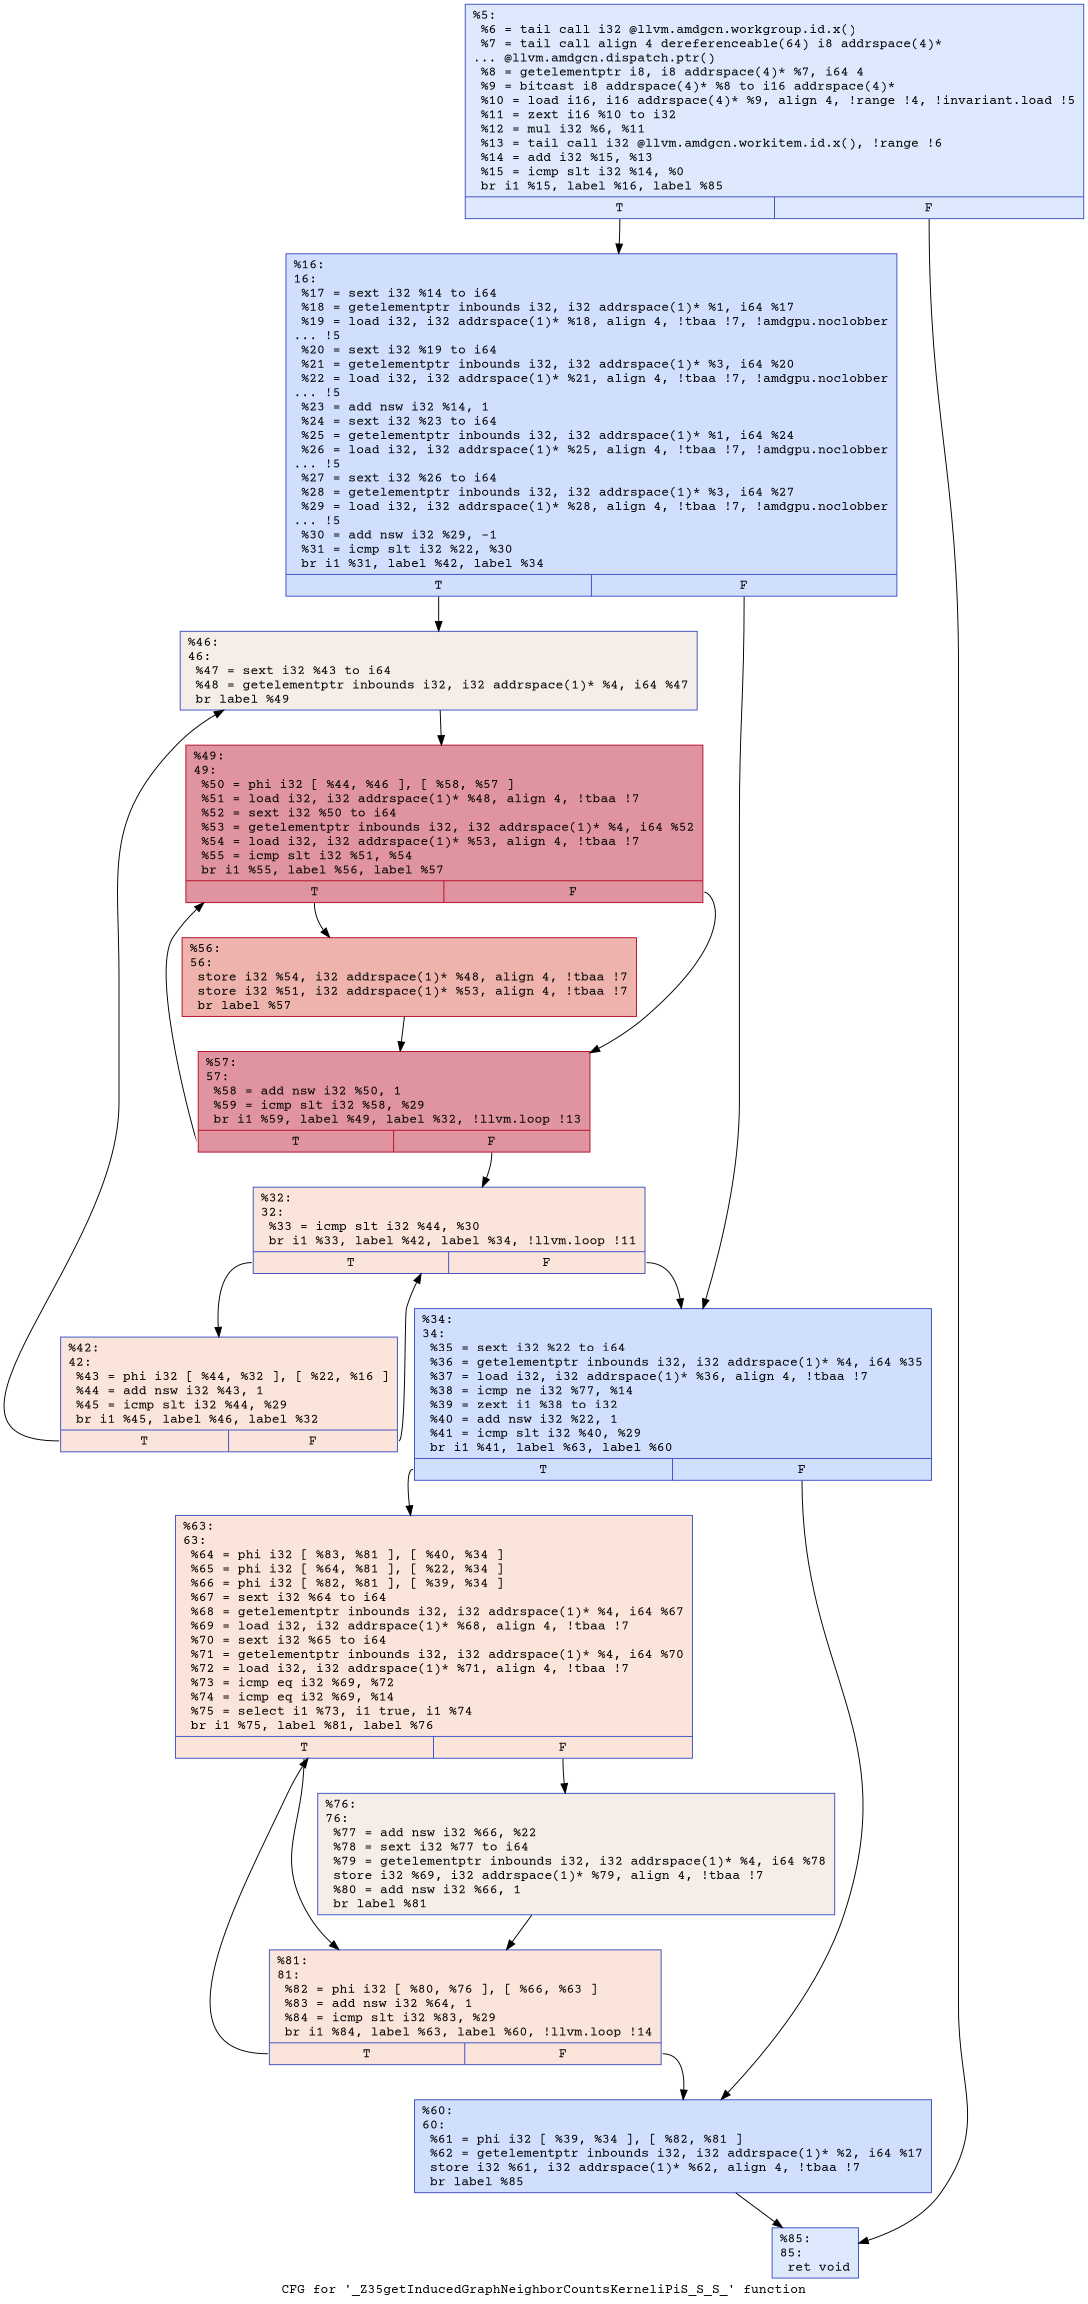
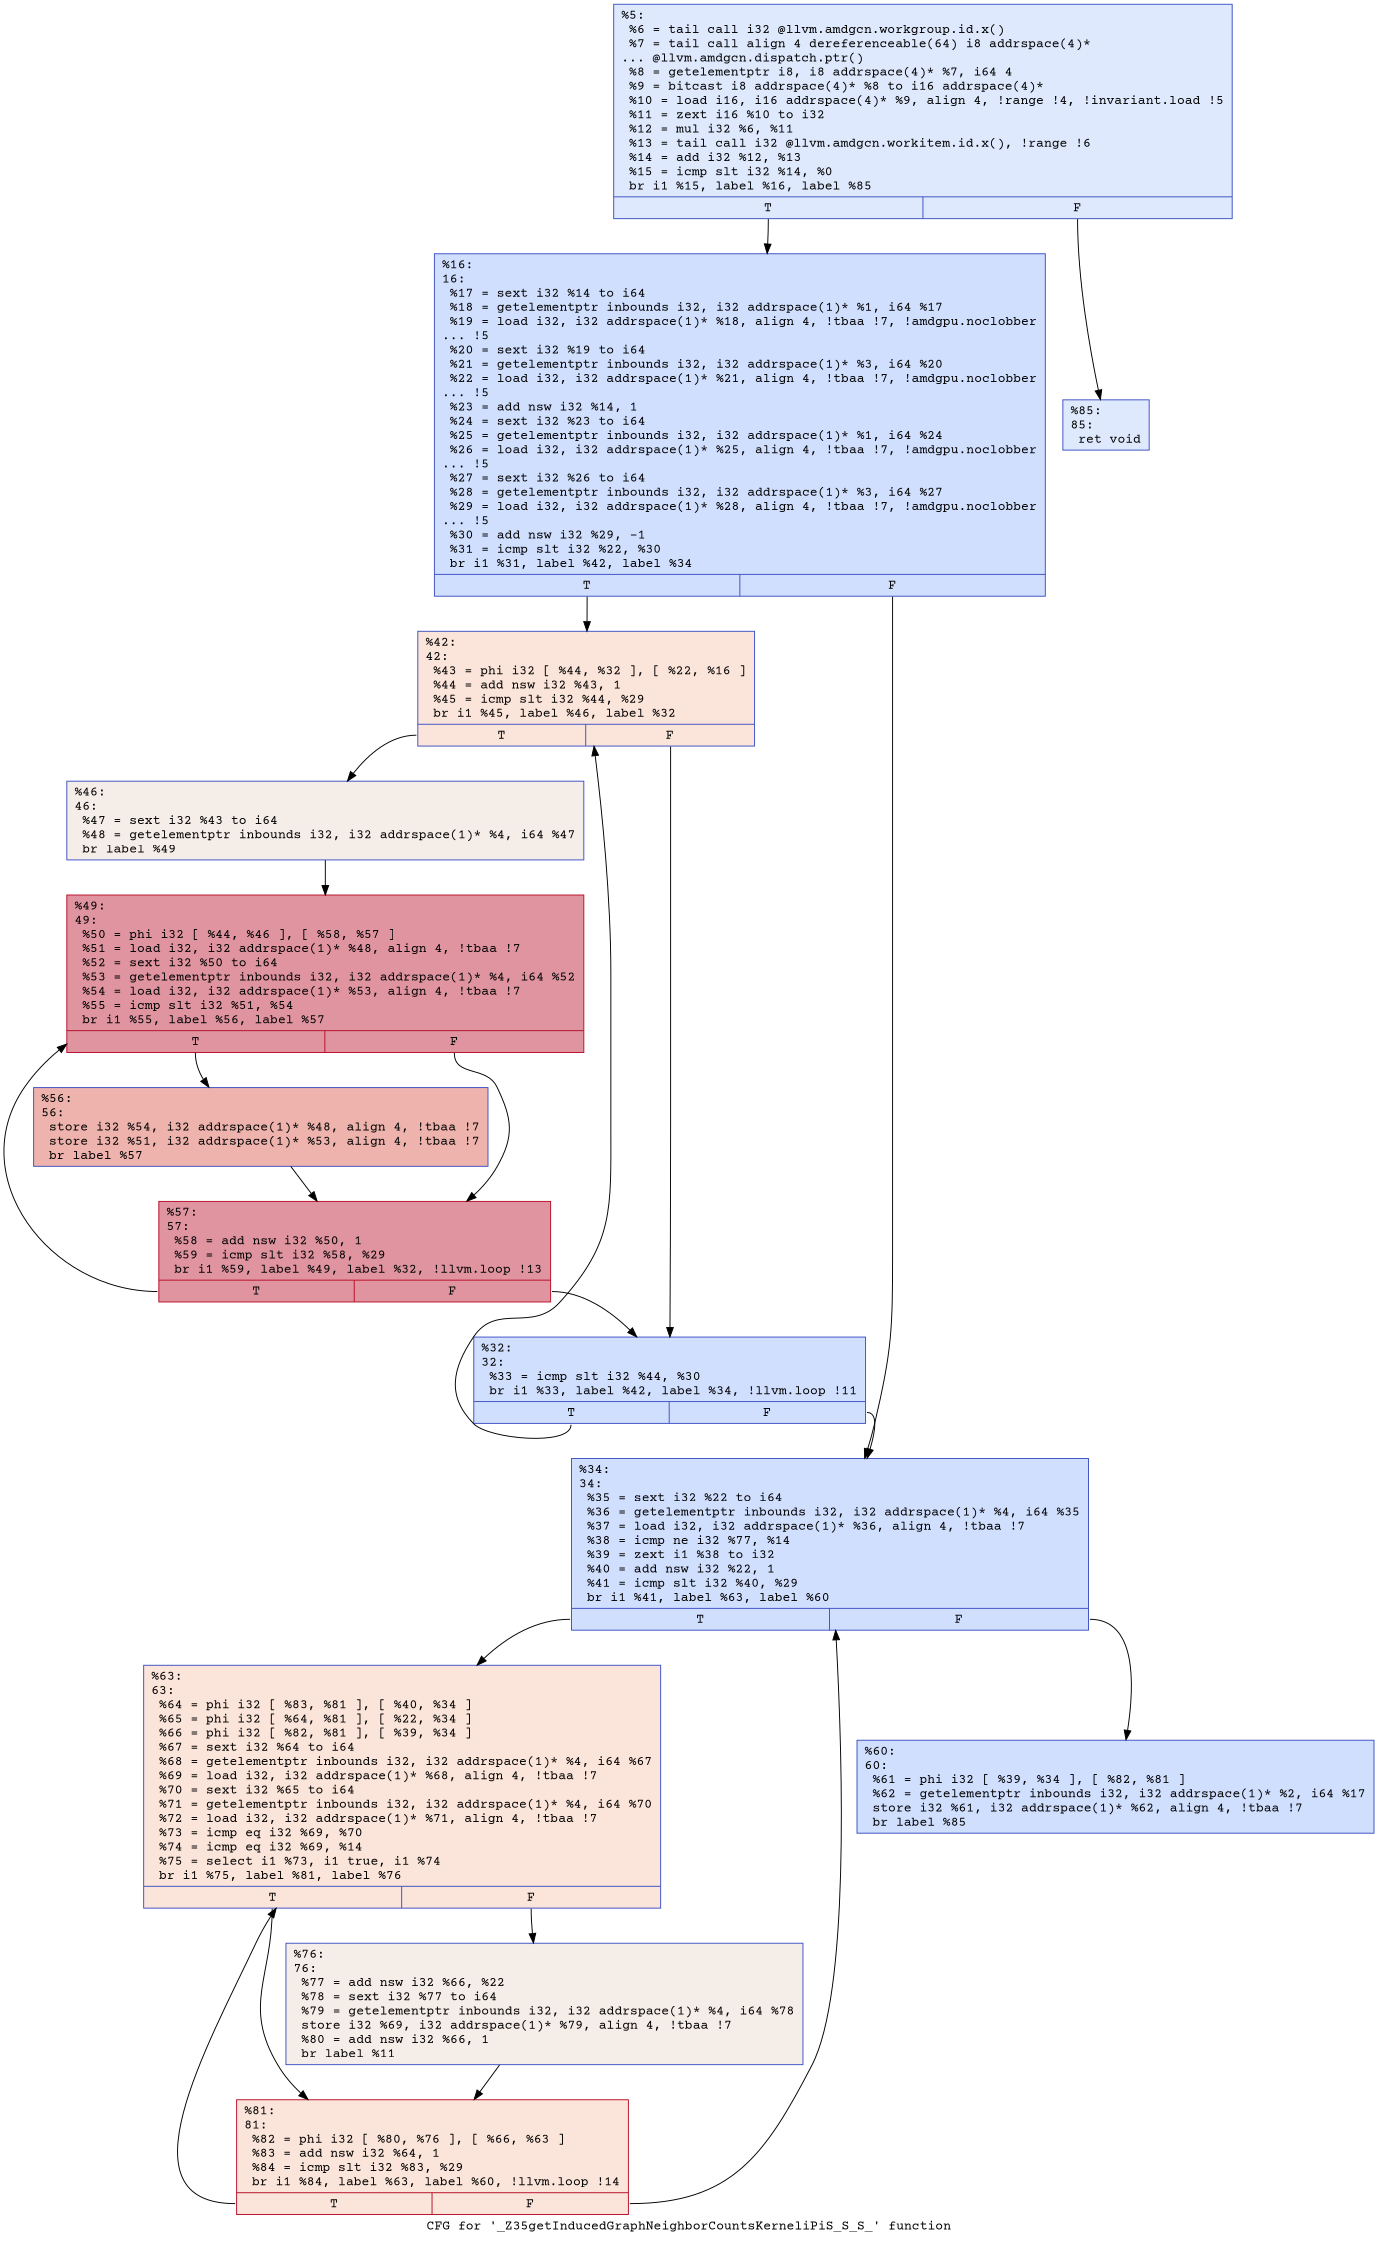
node "%5:": text "%14 = add i32 %15, %13" -> "%14 = add i32 %12, %13"
edge "%16:" -> "%46:": now "%16:" -> "%42:"
node "%56:": color #b70d28ff -> #3d50c3ff
node "%32:": fillcolor #f5c1a970 -> #96b7ff70
node "%63:": text "%73 = icmp eq i32 %69, %72" -> "%73 = icmp eq i32 %69, %70"
node "%76:": text "br label %81" -> "br label %11"
node "%81:": color #3d50c3ff -> #b70d28ff
edge "%81:" -> "%60:": now "%81:" -> "%34:"
edge "%60:" -> "%85:": removed
